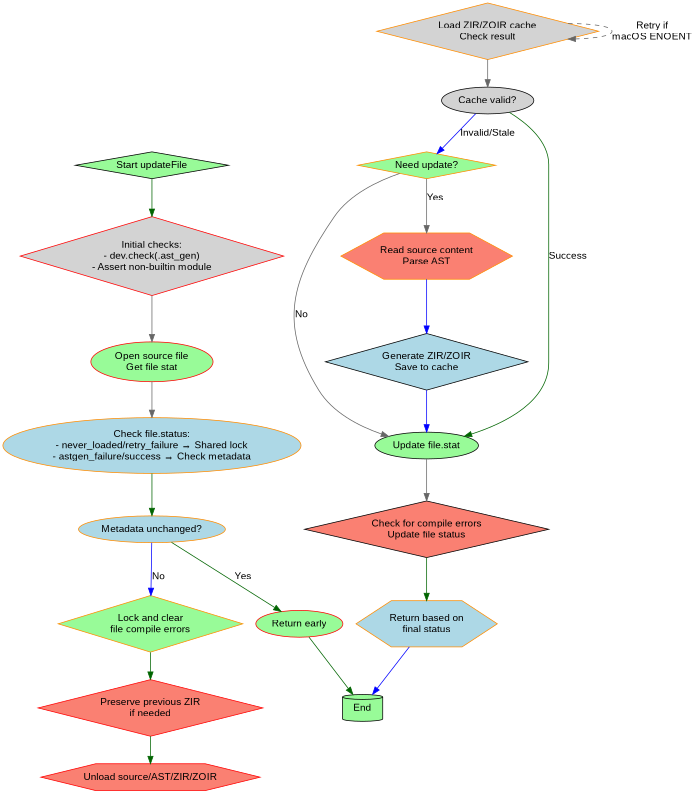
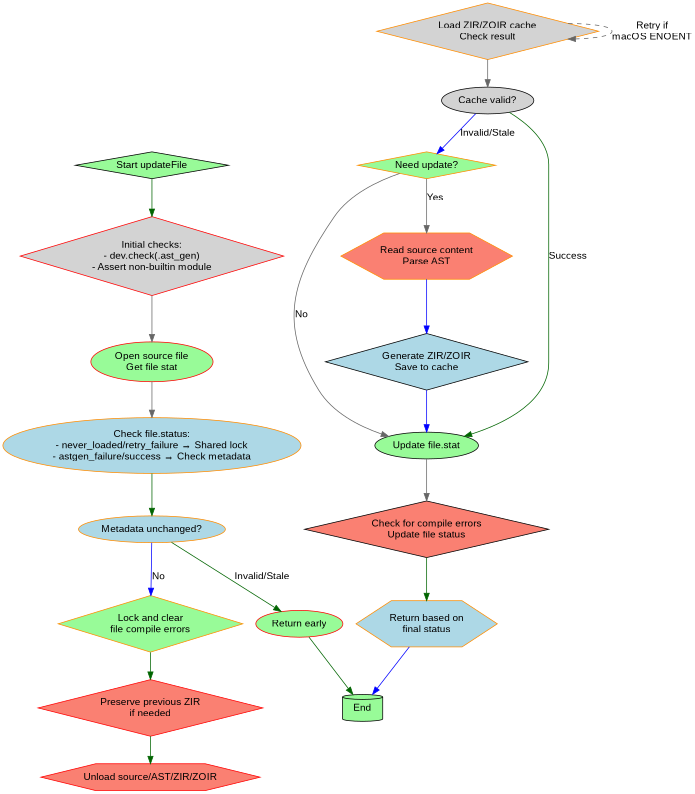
edge "Metadata unchanged?" -> "Return early": label "Yes" -> "Invalid/Stale"
